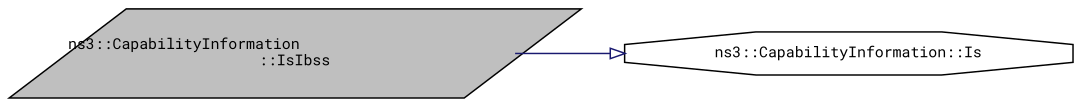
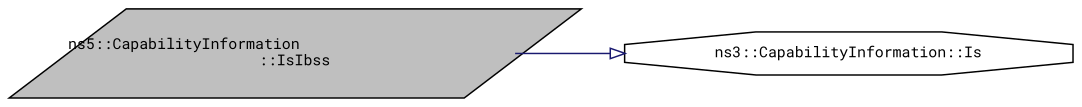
node "ns3::CapabilityInformation ::IsIbss": label "ns3::CapabilityInformation ::IsIbss" -> "ns5::CapabilityInformation ::IsIbss"
